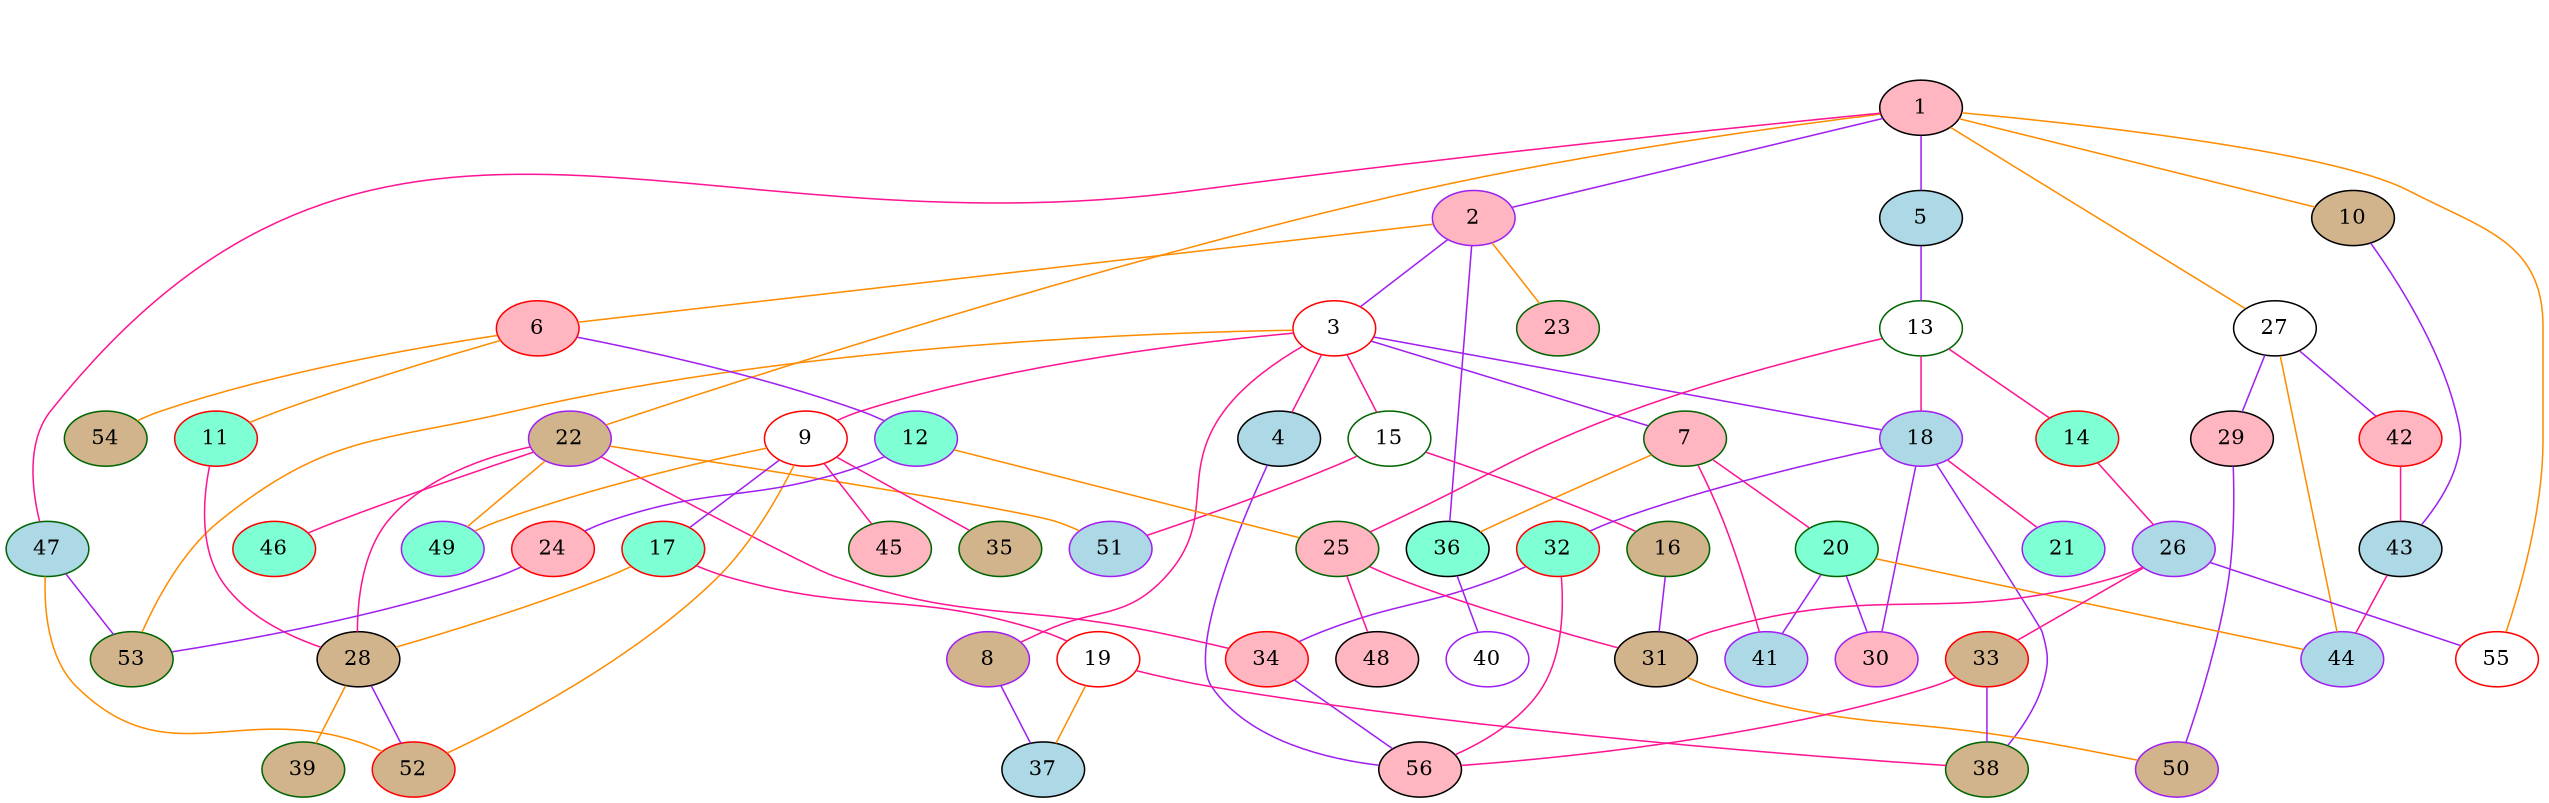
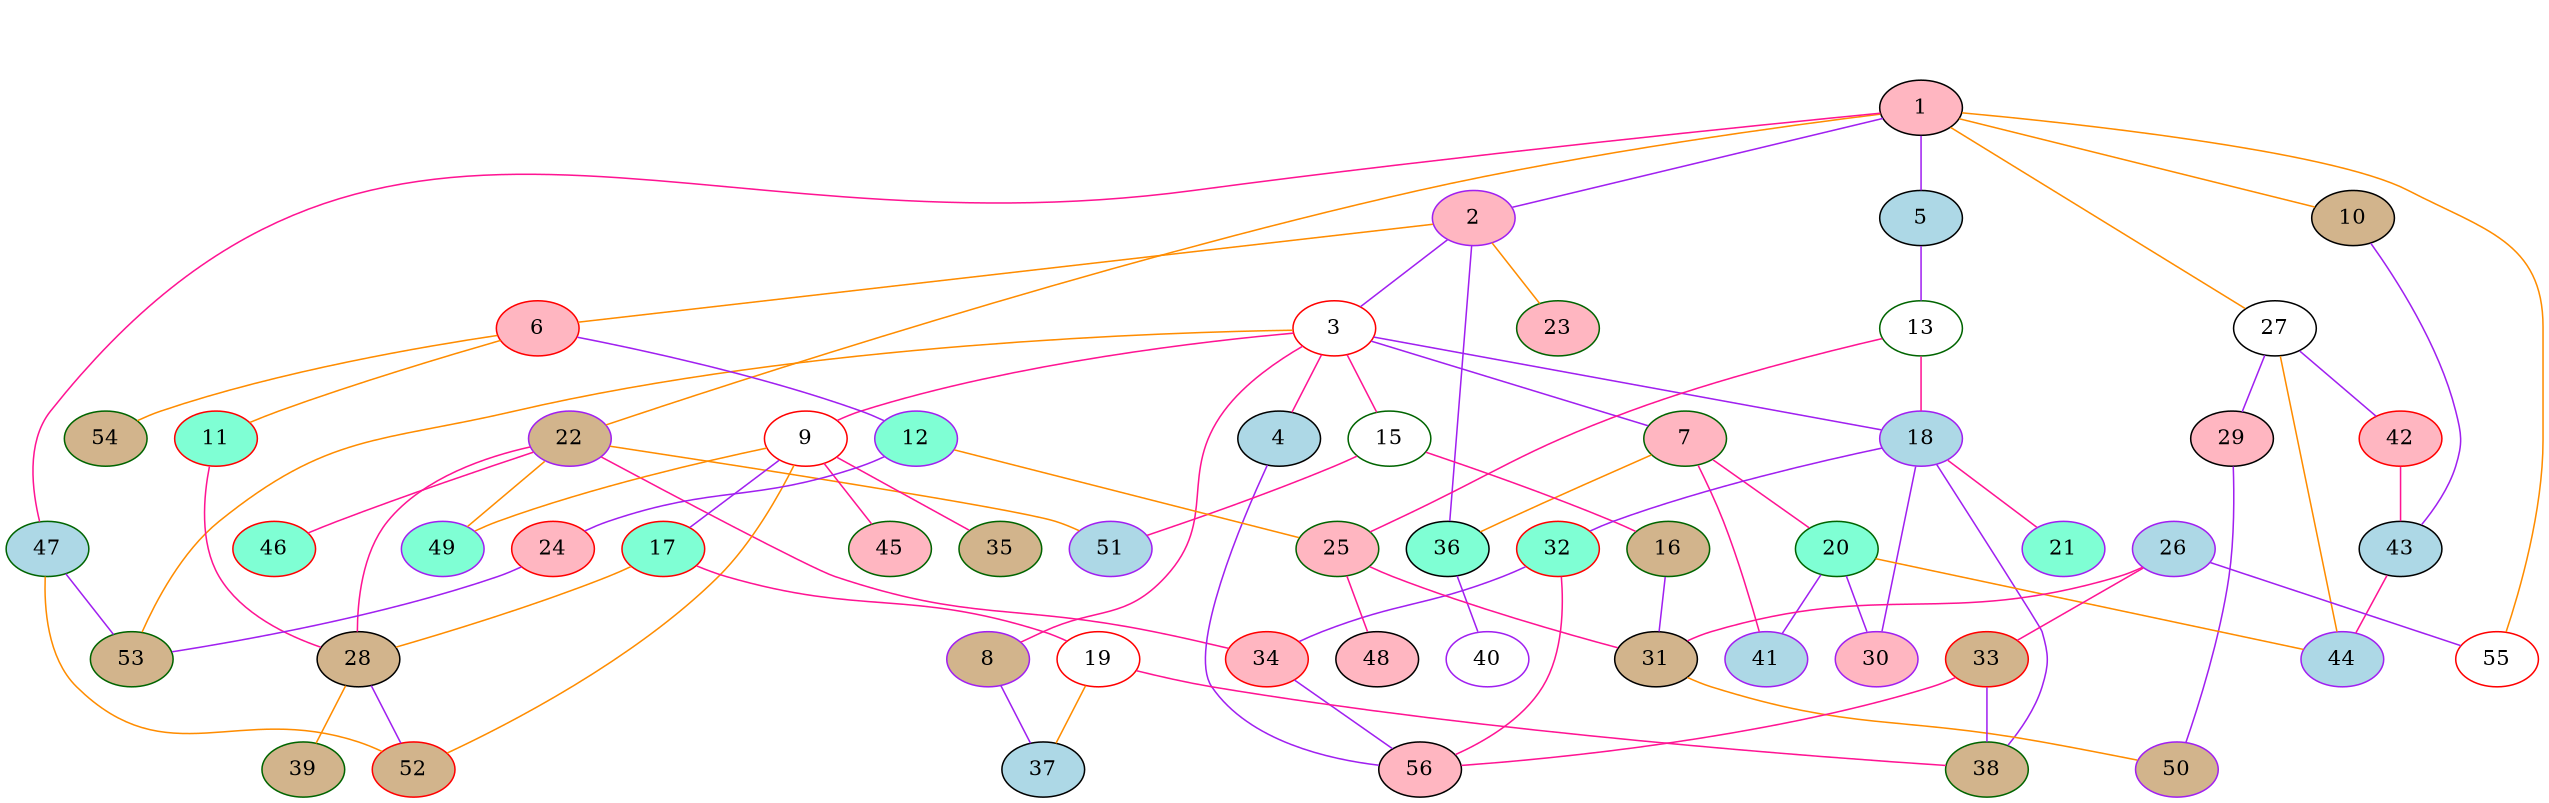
node "14": removed
